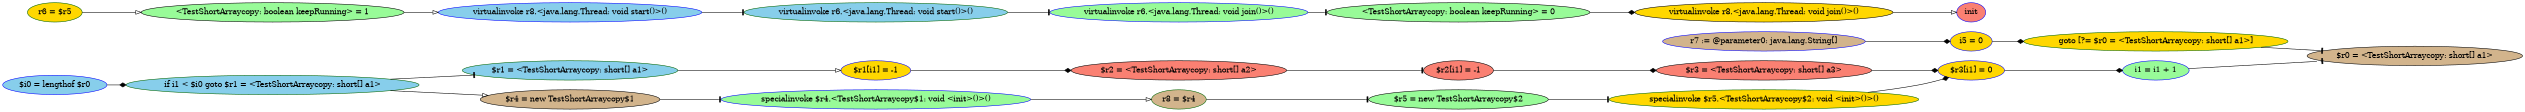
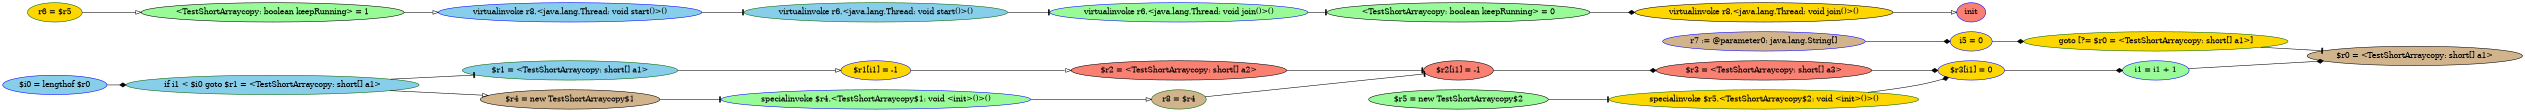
edge "i1 = i1 + 1" -> "$r0 = <TestShortArraycopy: short[] a1>": arrowhead tee -> diamond
edge "$r1[i1] = -1" -> "$r2 = <TestShortArraycopy: short[] a2>": arrowhead diamond -> onormal
edge "r8 = $r4" -> "$r5 = new TestShortArraycopy$2": now "r8 = $r4" -> "$r2[i1] = -1"
